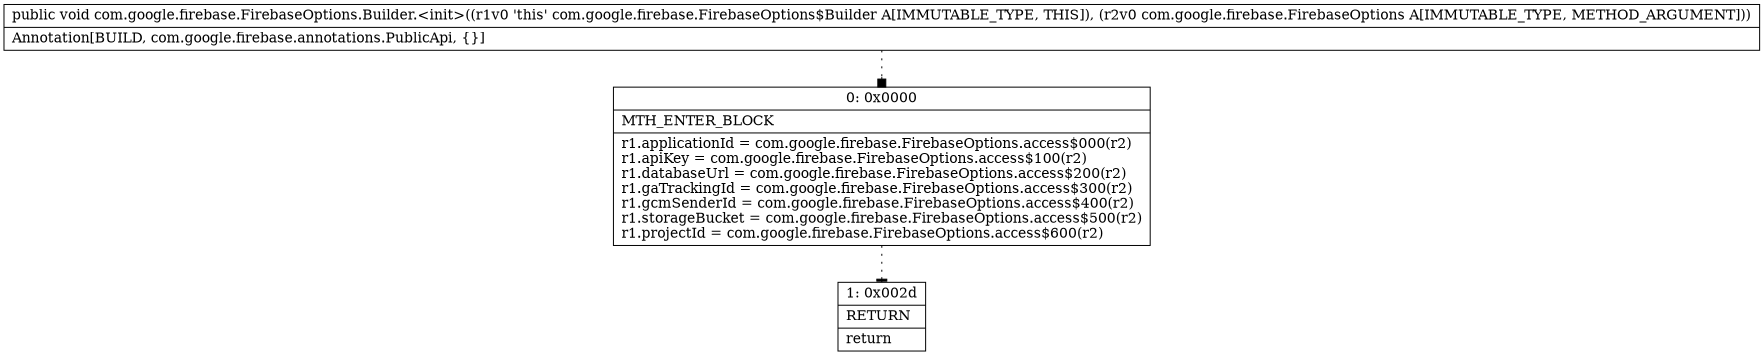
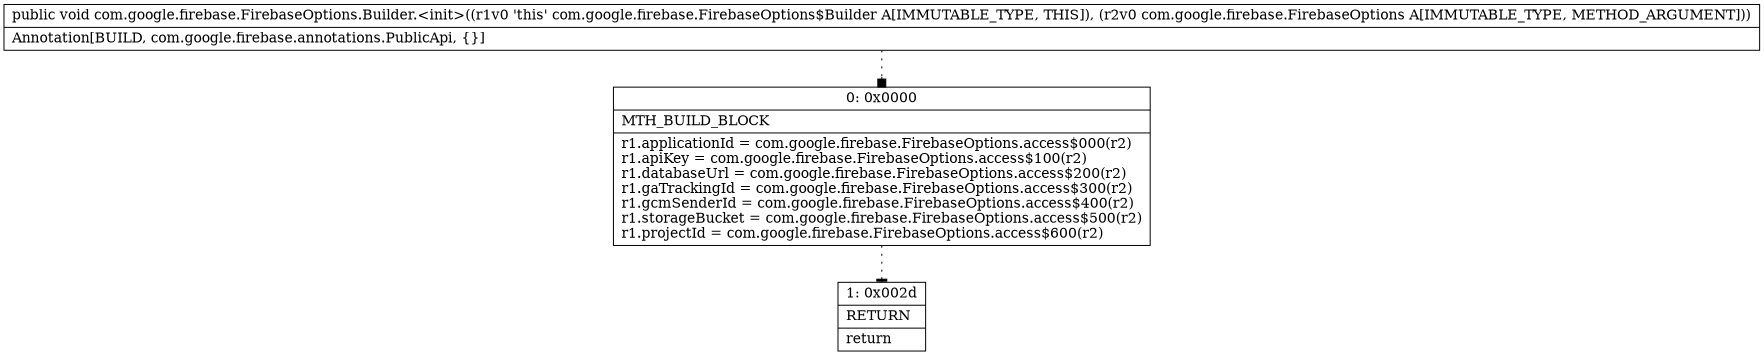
node "0: 0x0000": text "MTH_ENTER_BLOCK" -> "MTH_BUILD_BLOCK"
